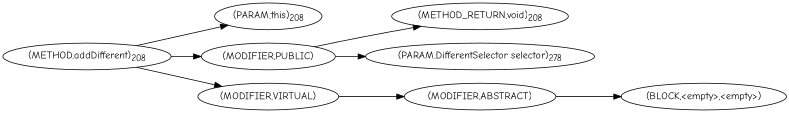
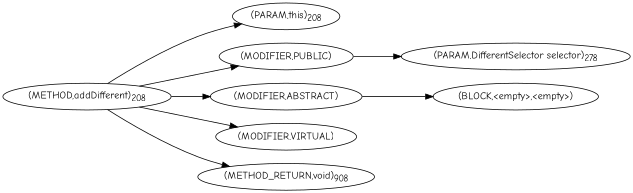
node "(METHOD_RETURN,void)": text "208" -> "908"
edge "(MODIFIER,PUBLIC)" -> "(METHOD_RETURN,void)": now "(METHOD,addDifferent)" -> "(METHOD_RETURN,void)"
edge "(MODIFIER,VIRTUAL)" -> "(MODIFIER,ABSTRACT)": now "(METHOD,addDifferent)" -> "(MODIFIER,ABSTRACT)"
